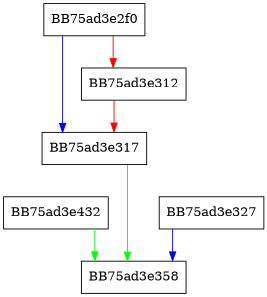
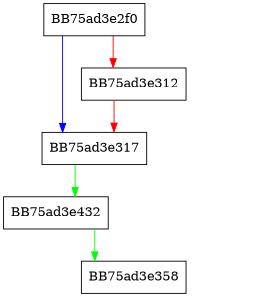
edge "BB75ad3e317" -> "BB75ad3e358": now "BB75ad3e317" -> "BB75ad3e432"
node "BB75ad3e327": removed
